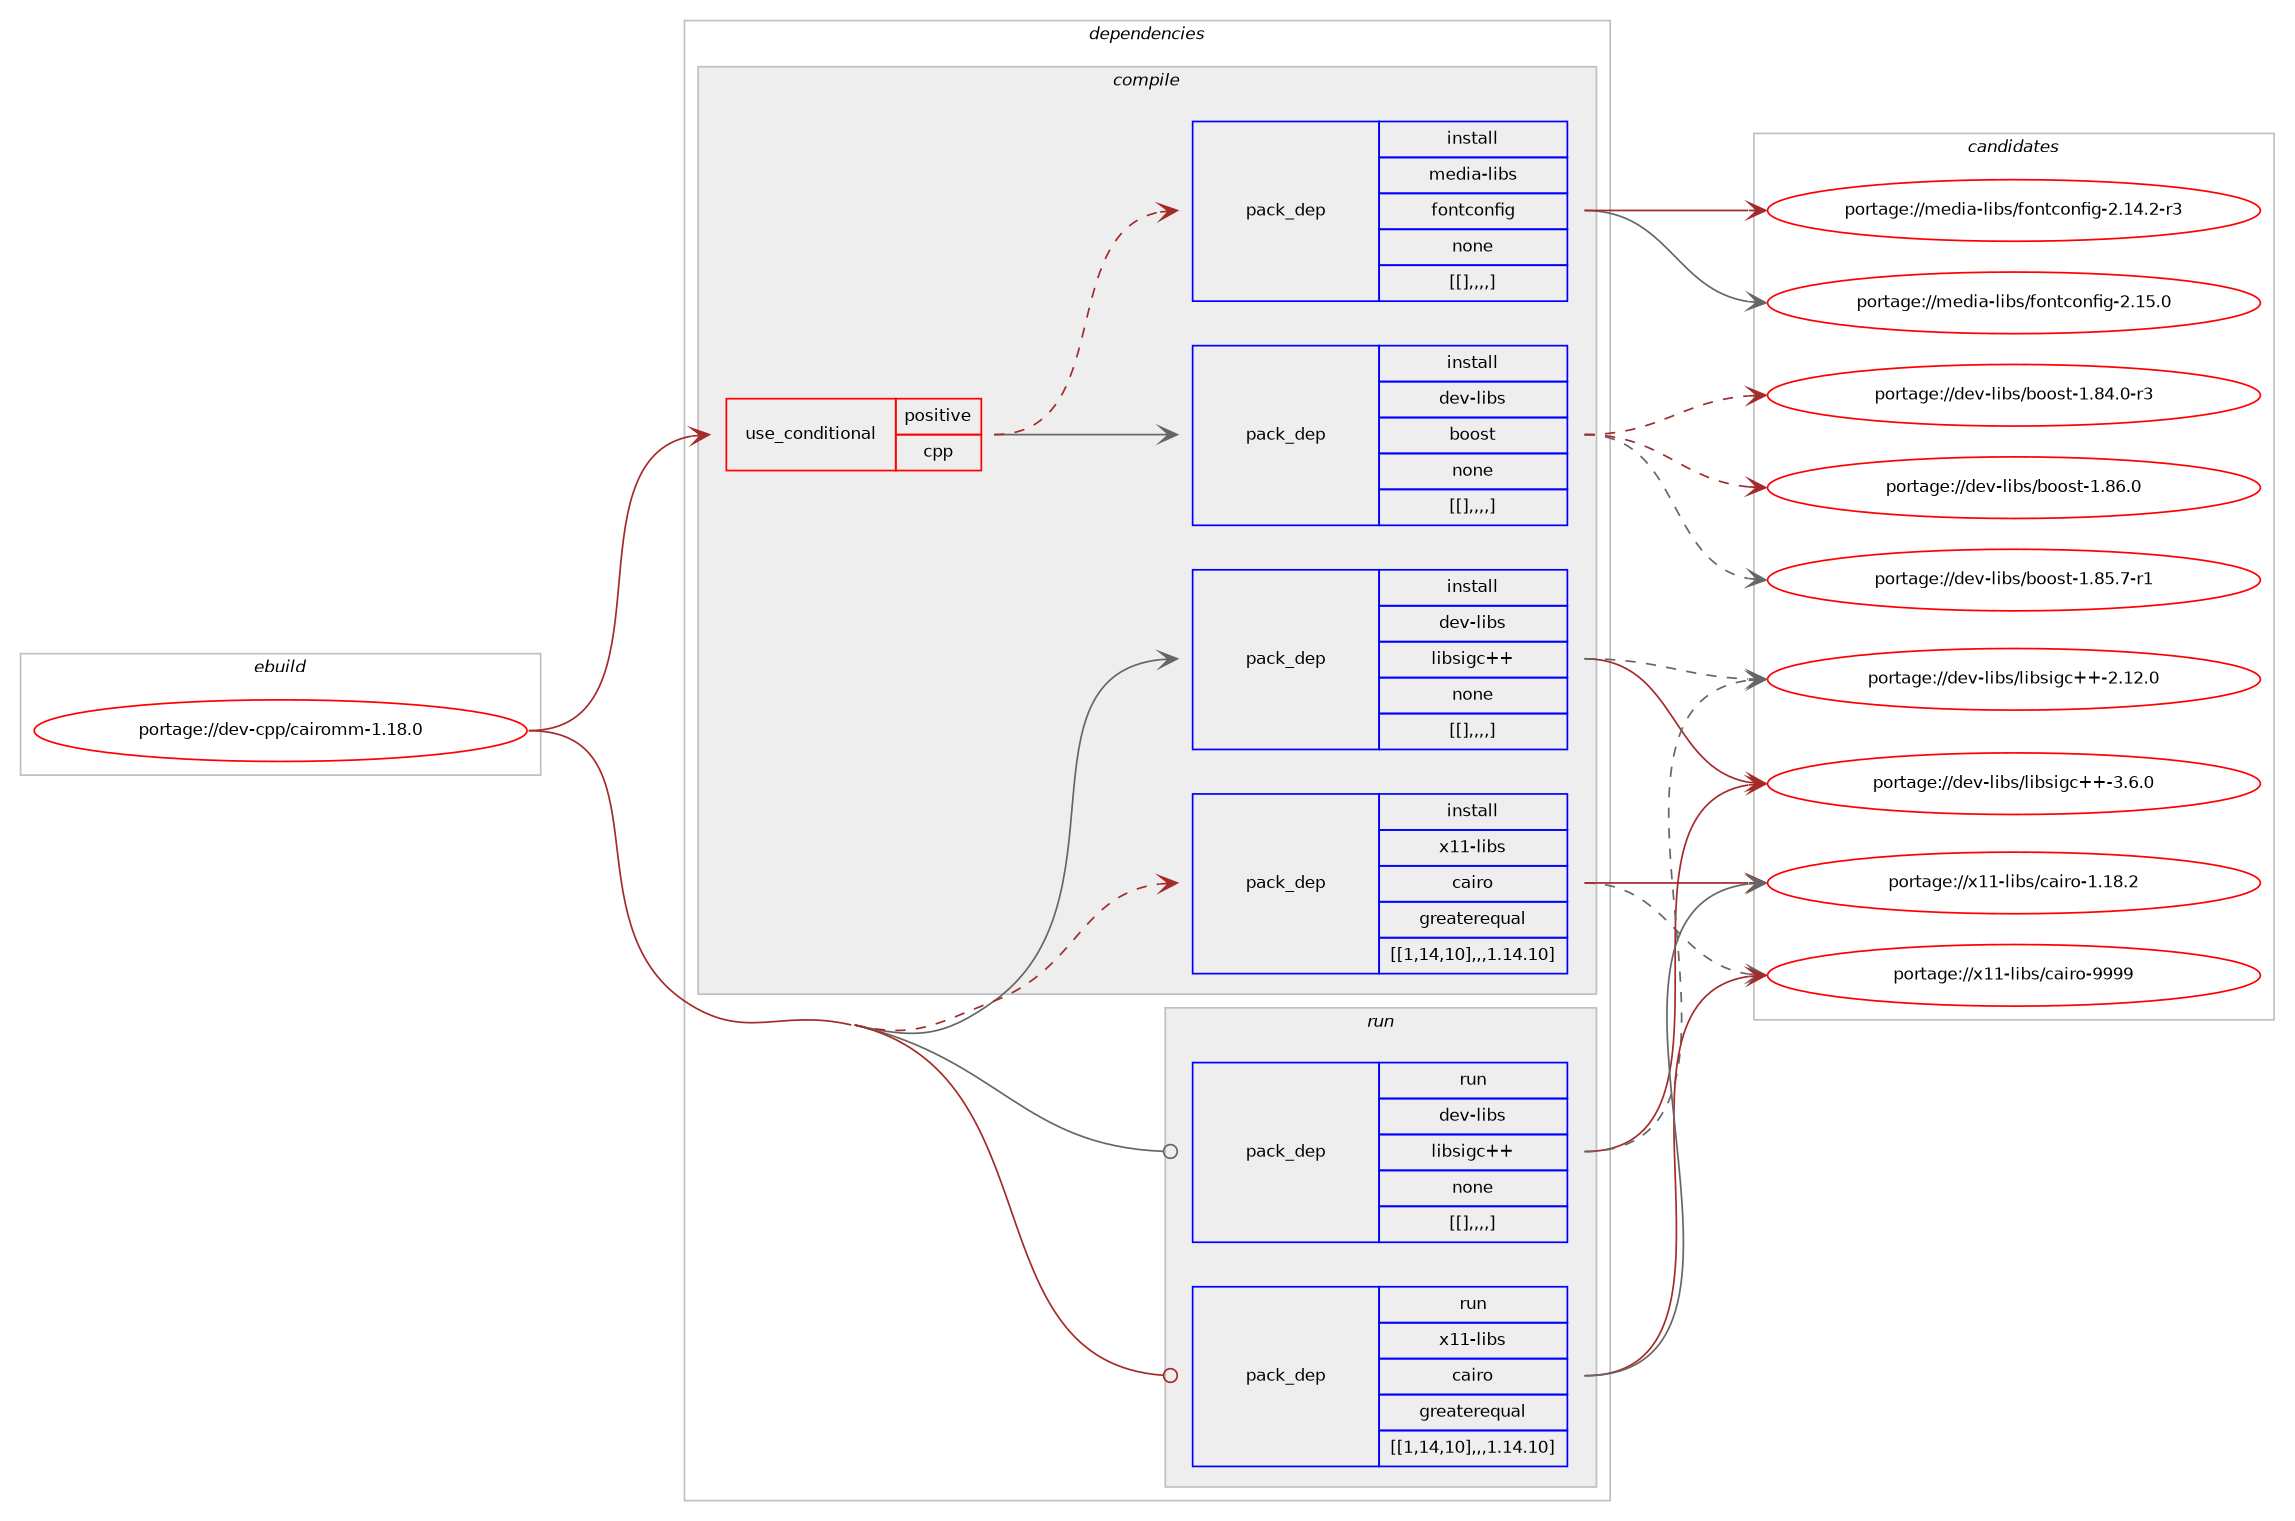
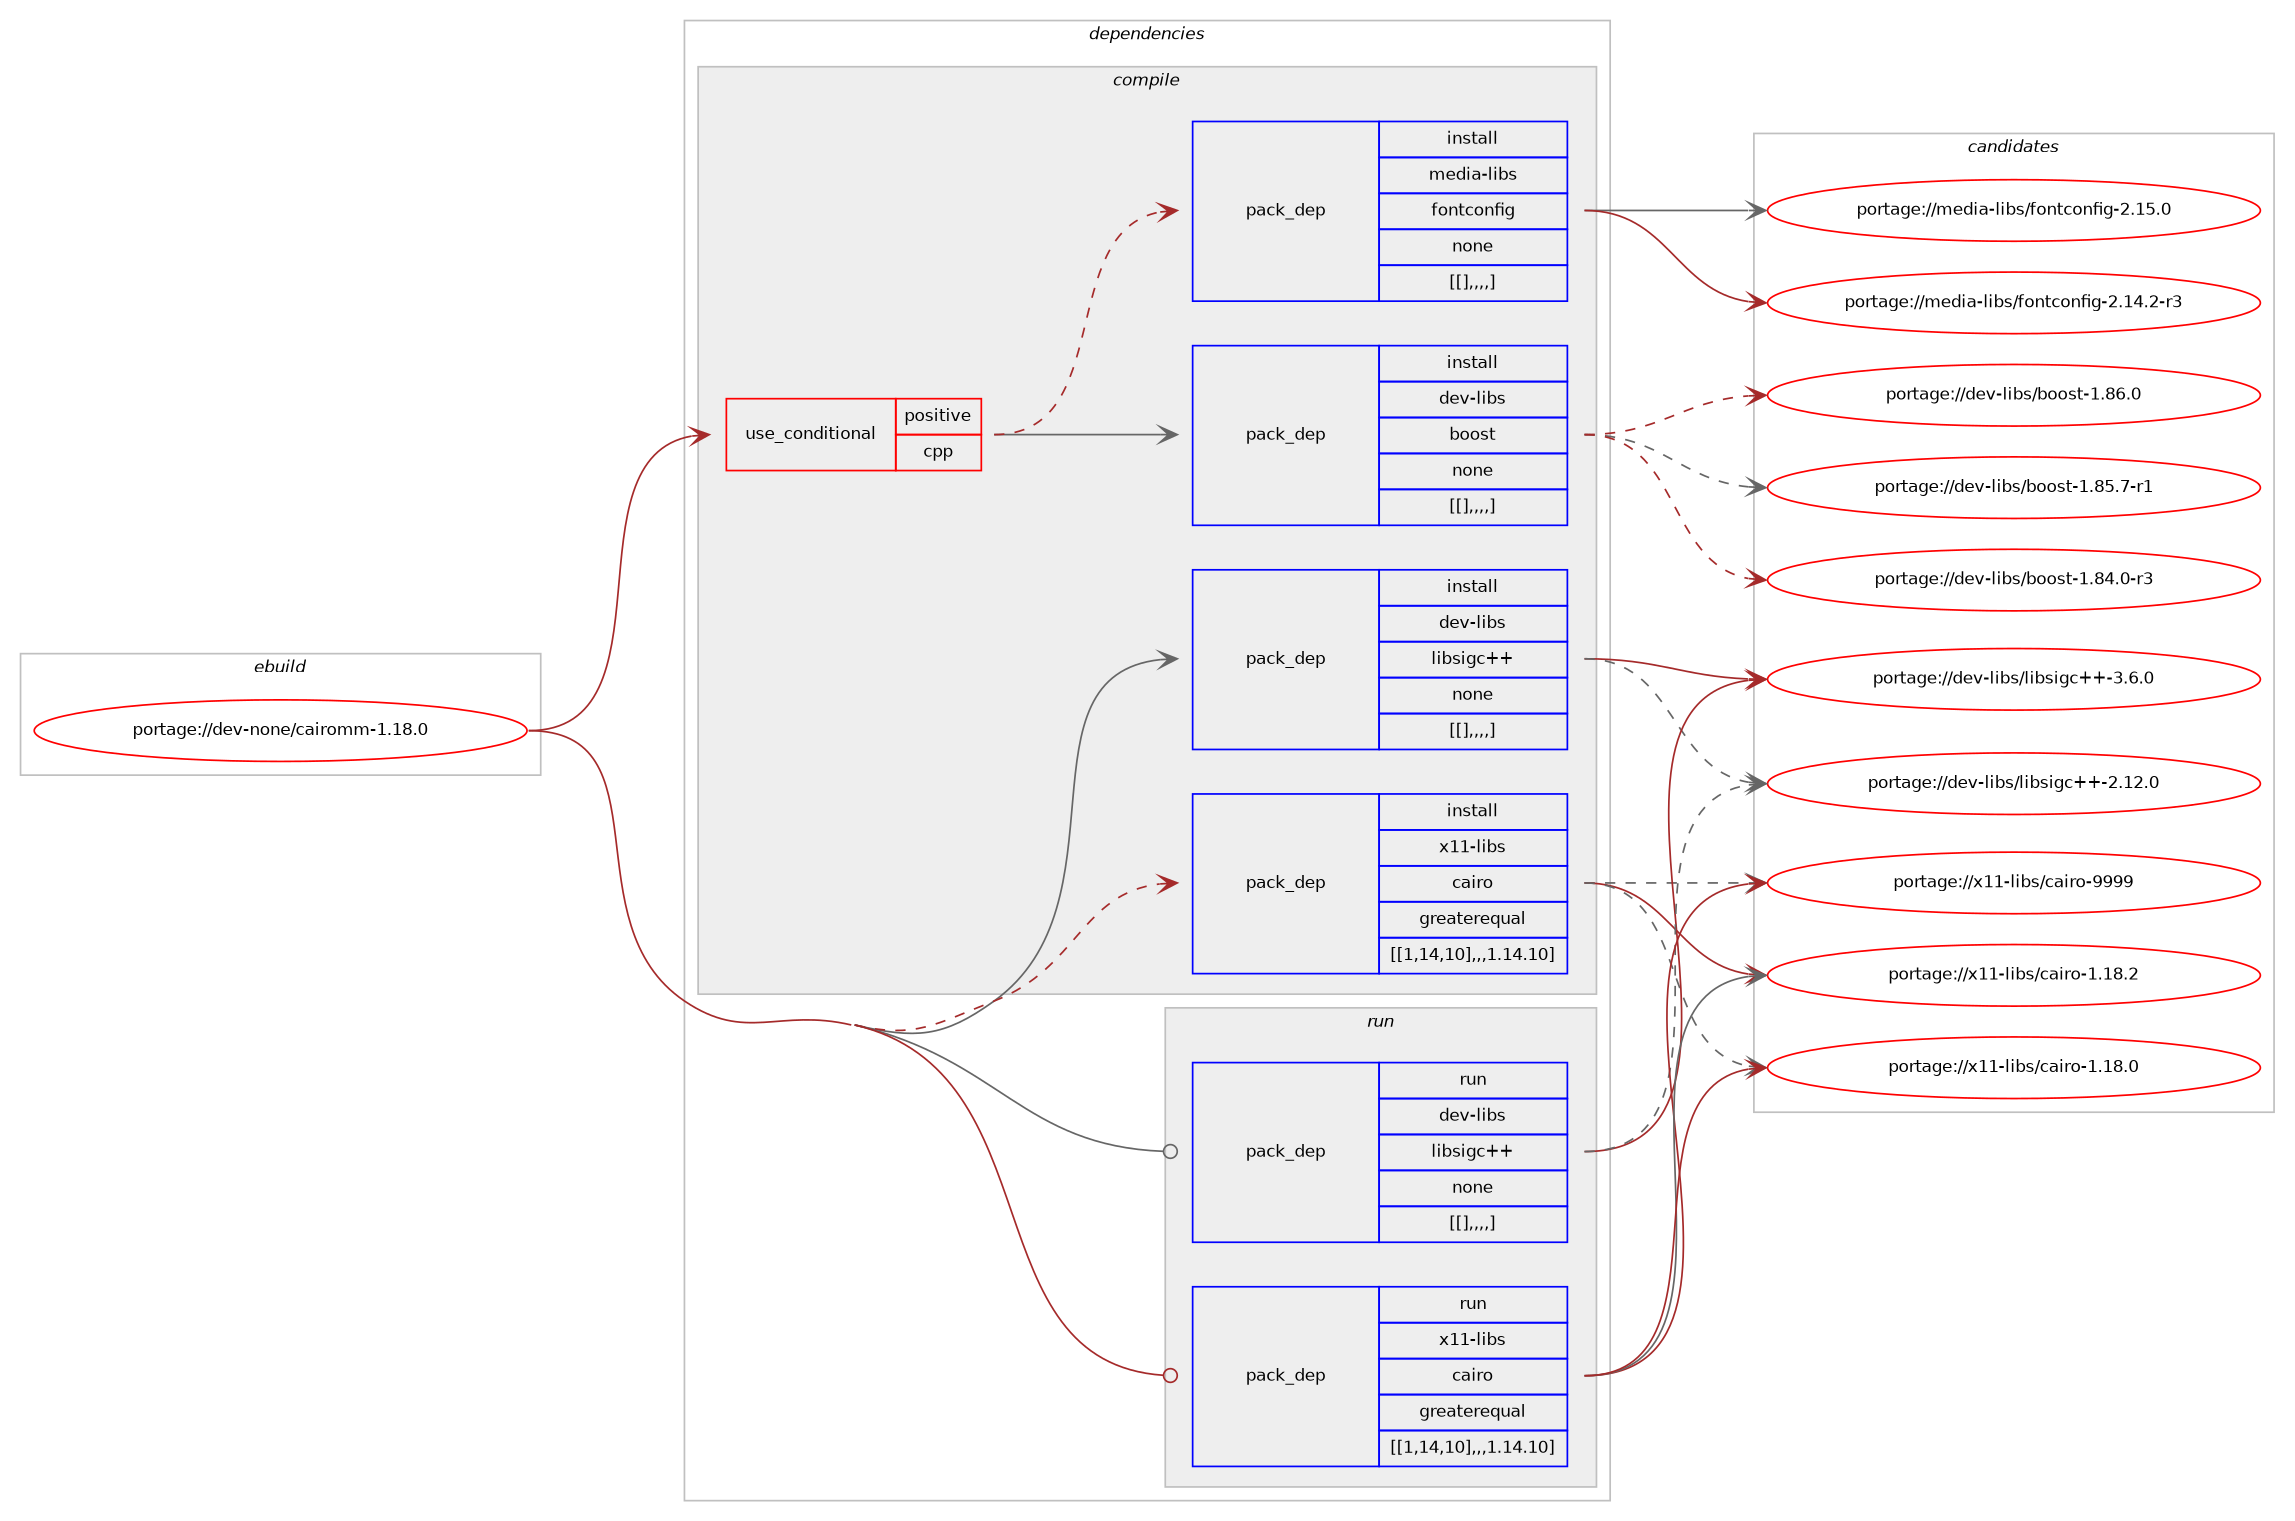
node "portage://dev-cpp/cairomm-1.18.0": label "portage://dev-cpp/cairomm-1.18.0" -> "portage://dev-none/cairomm-1.18.0"
node "portage://x11-libs/cairo-1.18.0": added
